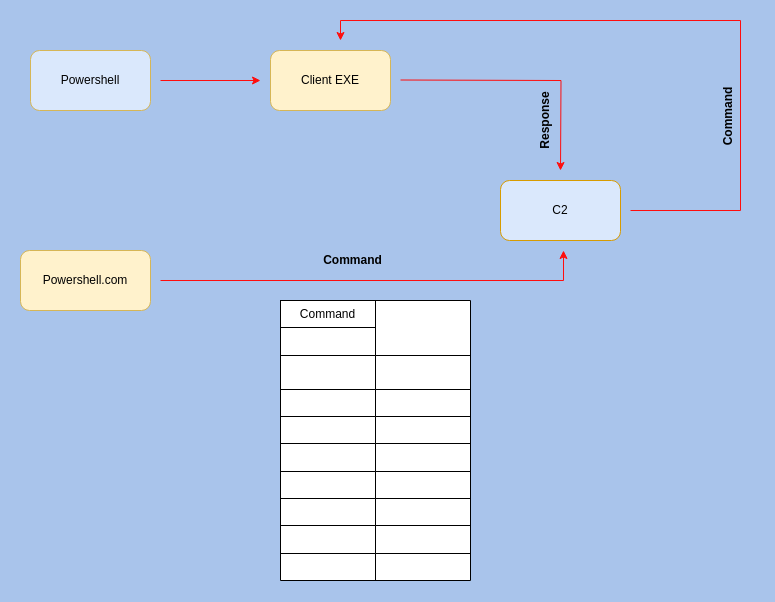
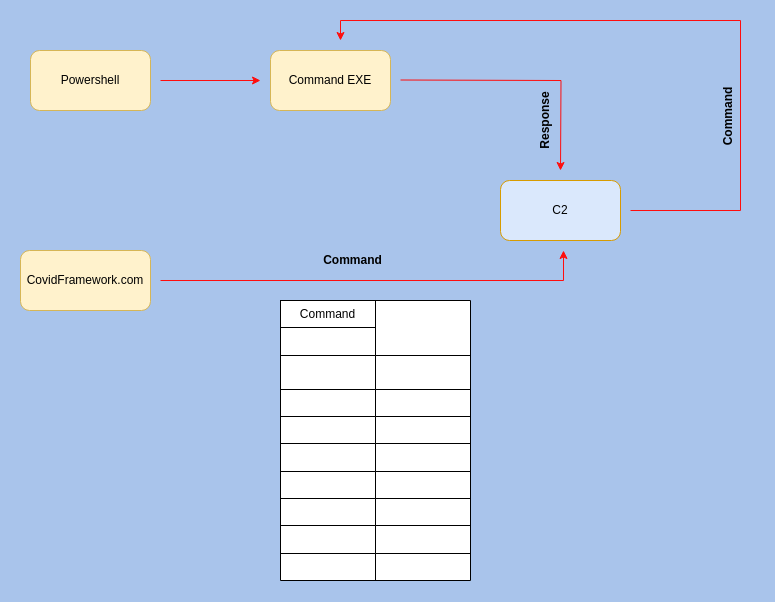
node "Powershell": fillcolor #dae8fc -> #fff2cc
node "Client EXE": label "Client EXE" -> "Command EXE"
node "Powershell.com": label "Powershell.com" -> "CovidFramework.com"
